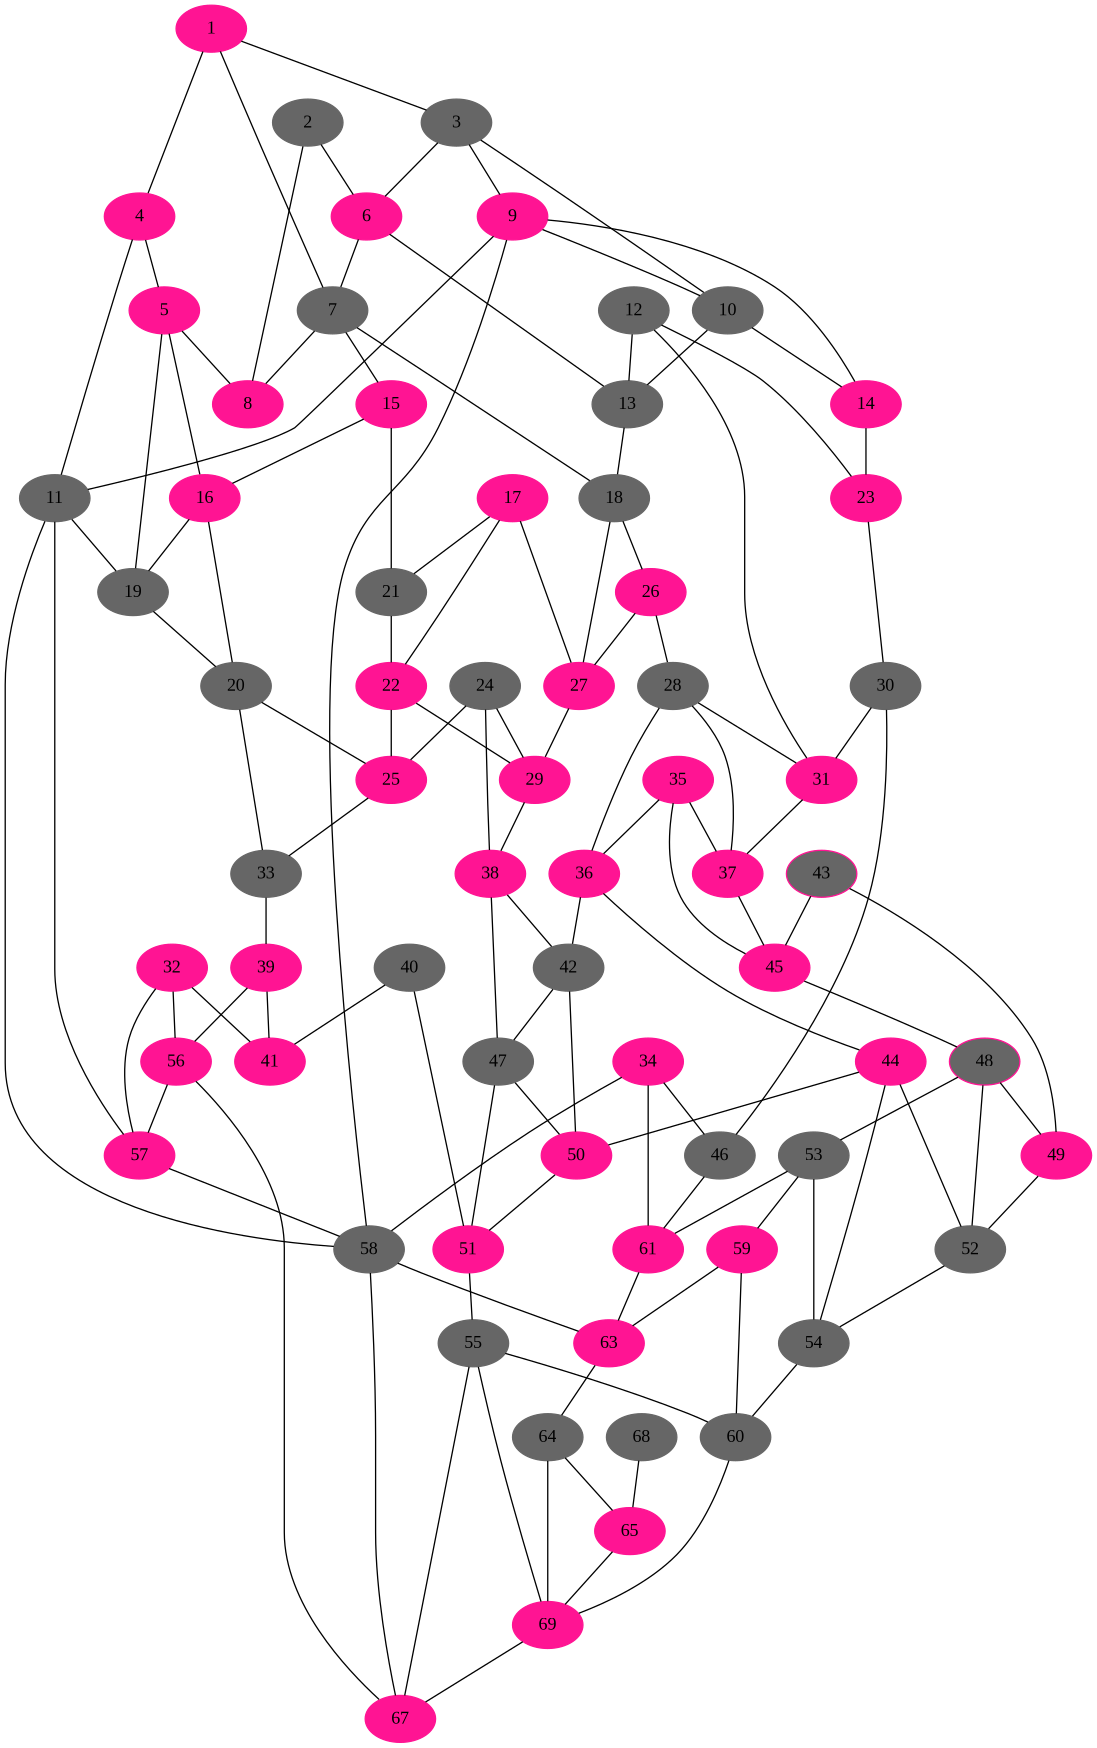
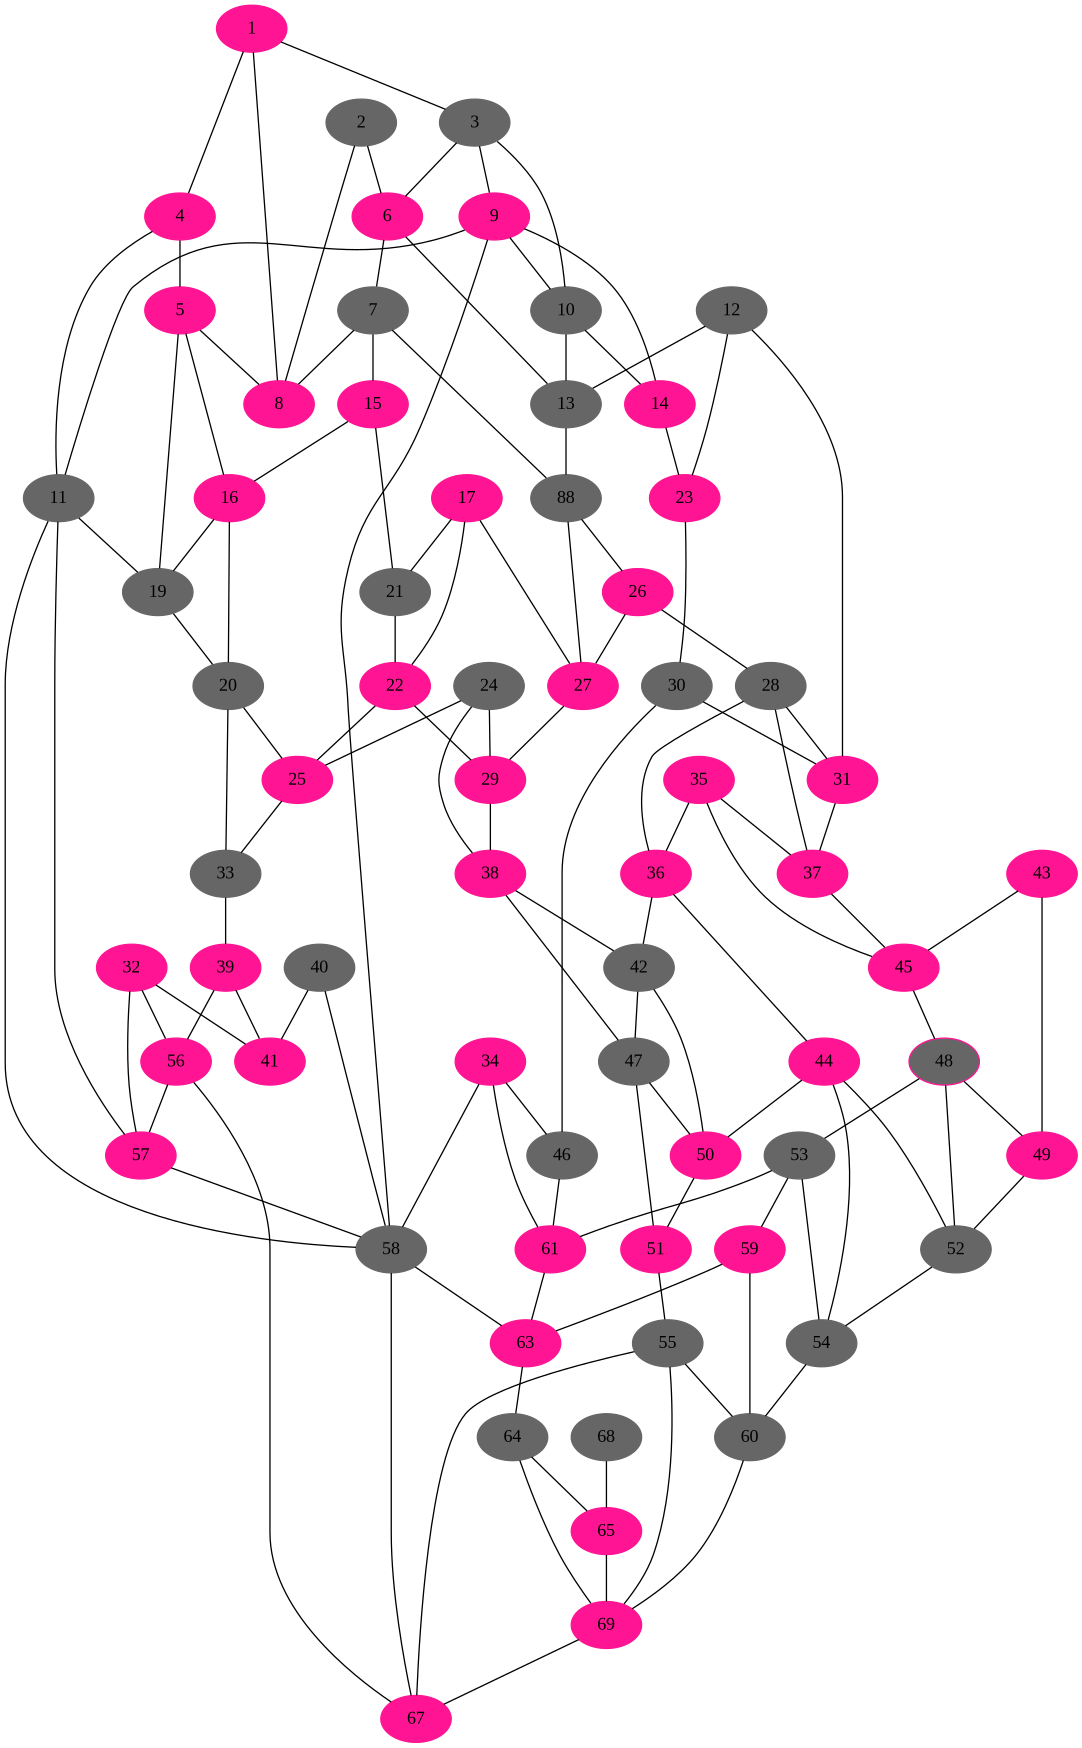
edge "1" -- "7": now "1" -- "8"
node "18": label "18" -> "88"
node "43": fillcolor gray40 -> deeppink
edge "40" -- "51": now "40" -- "58"
